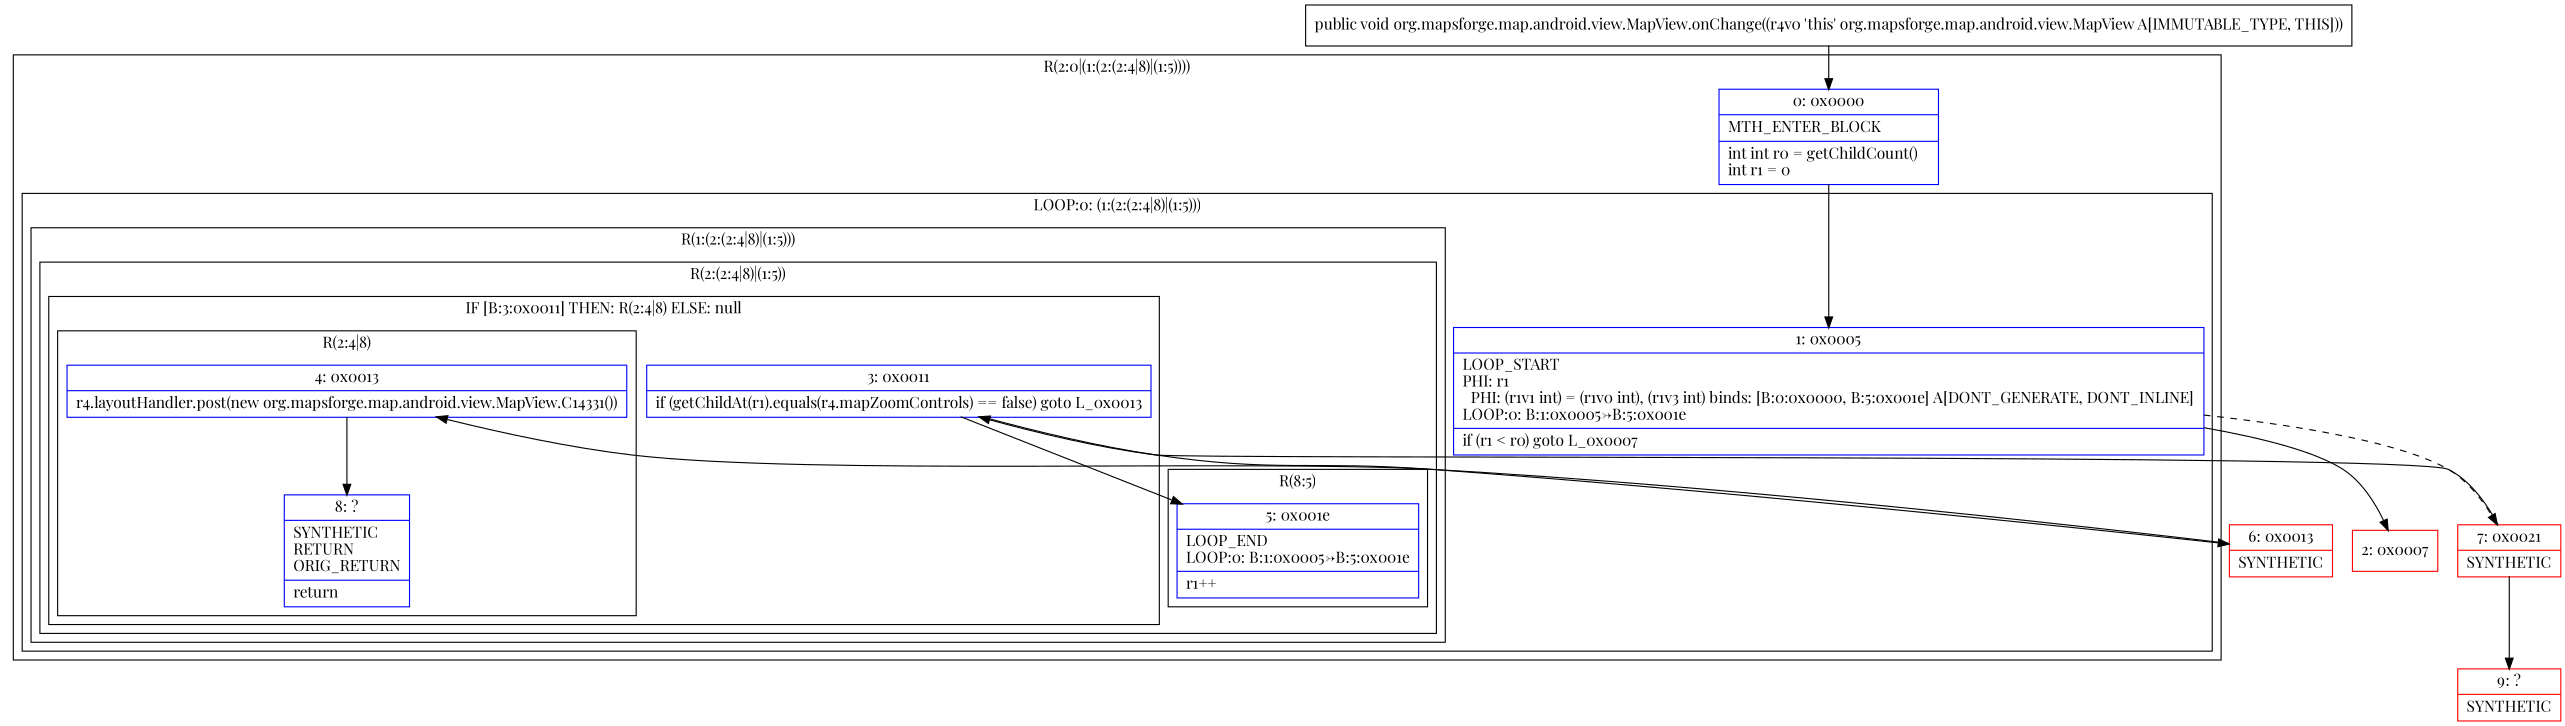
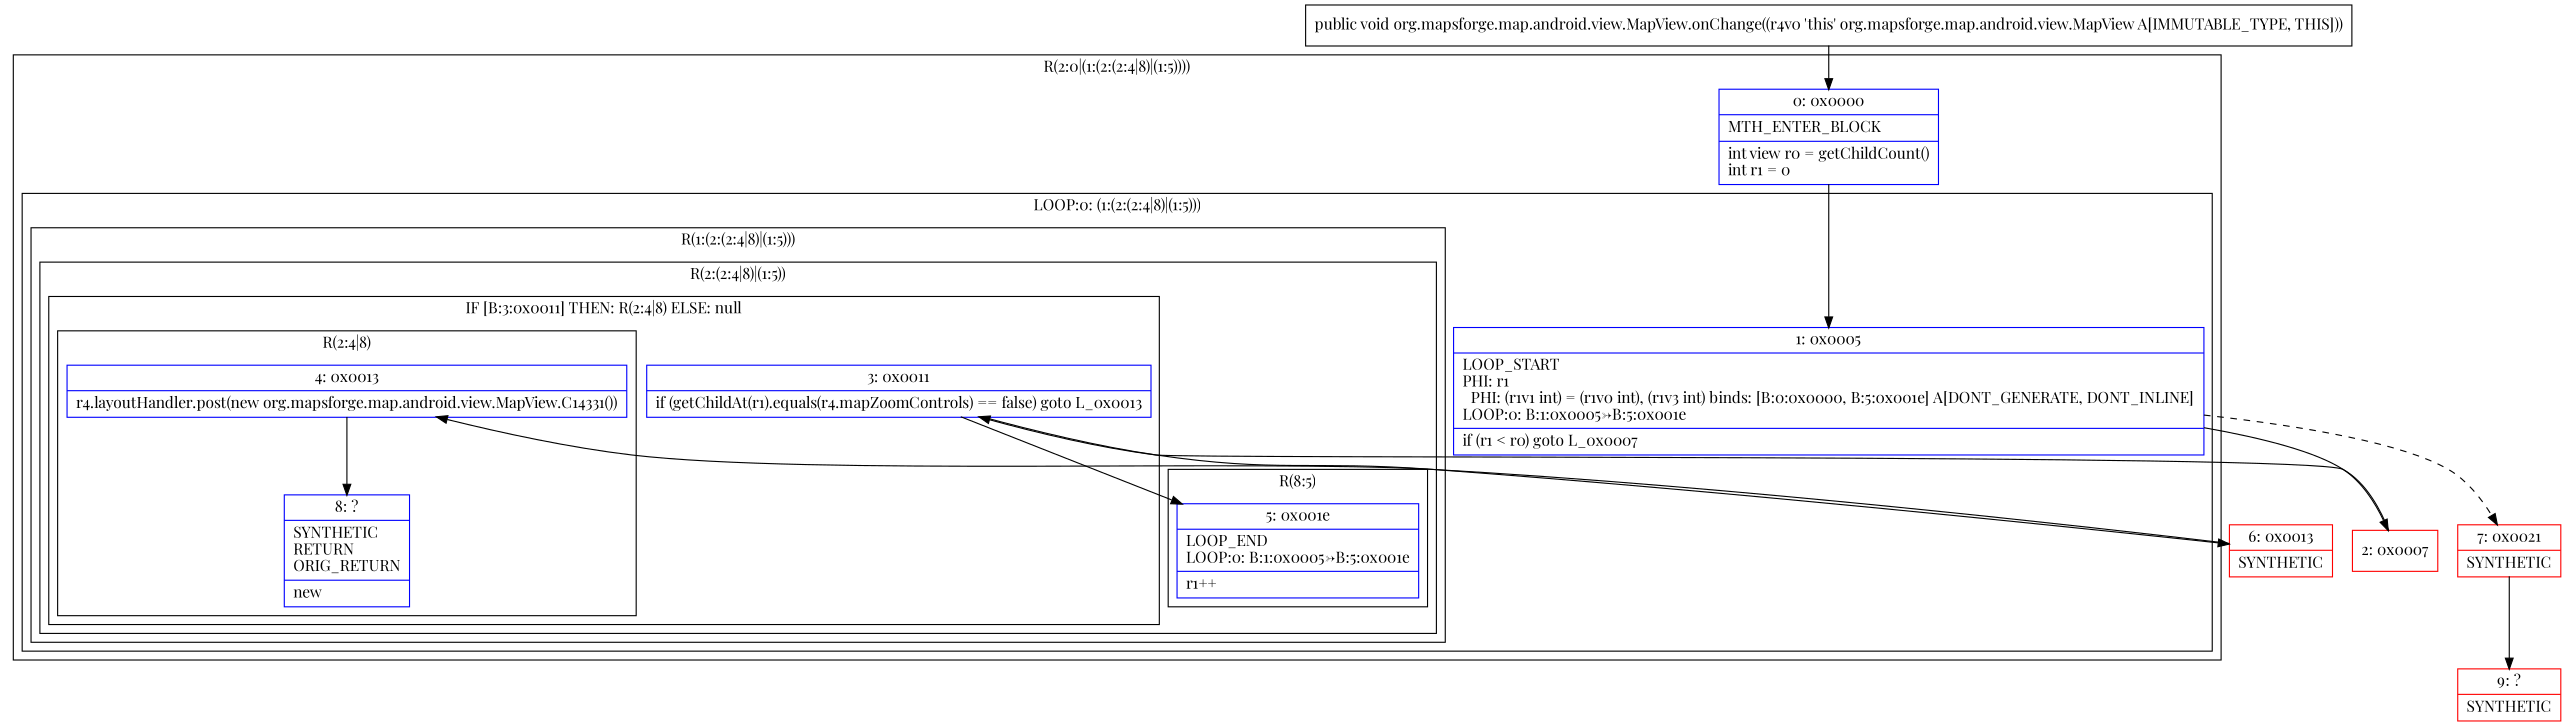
node "0: 0x0000": text "int int r0 = getChildCount()" -> "int view r0 = getChildCount()"
edge "7: 0x0021" -> "3: 0x0011": now "2: 0x0007" -> "3: 0x0011"
node "8: ?": text "return" -> "new"
